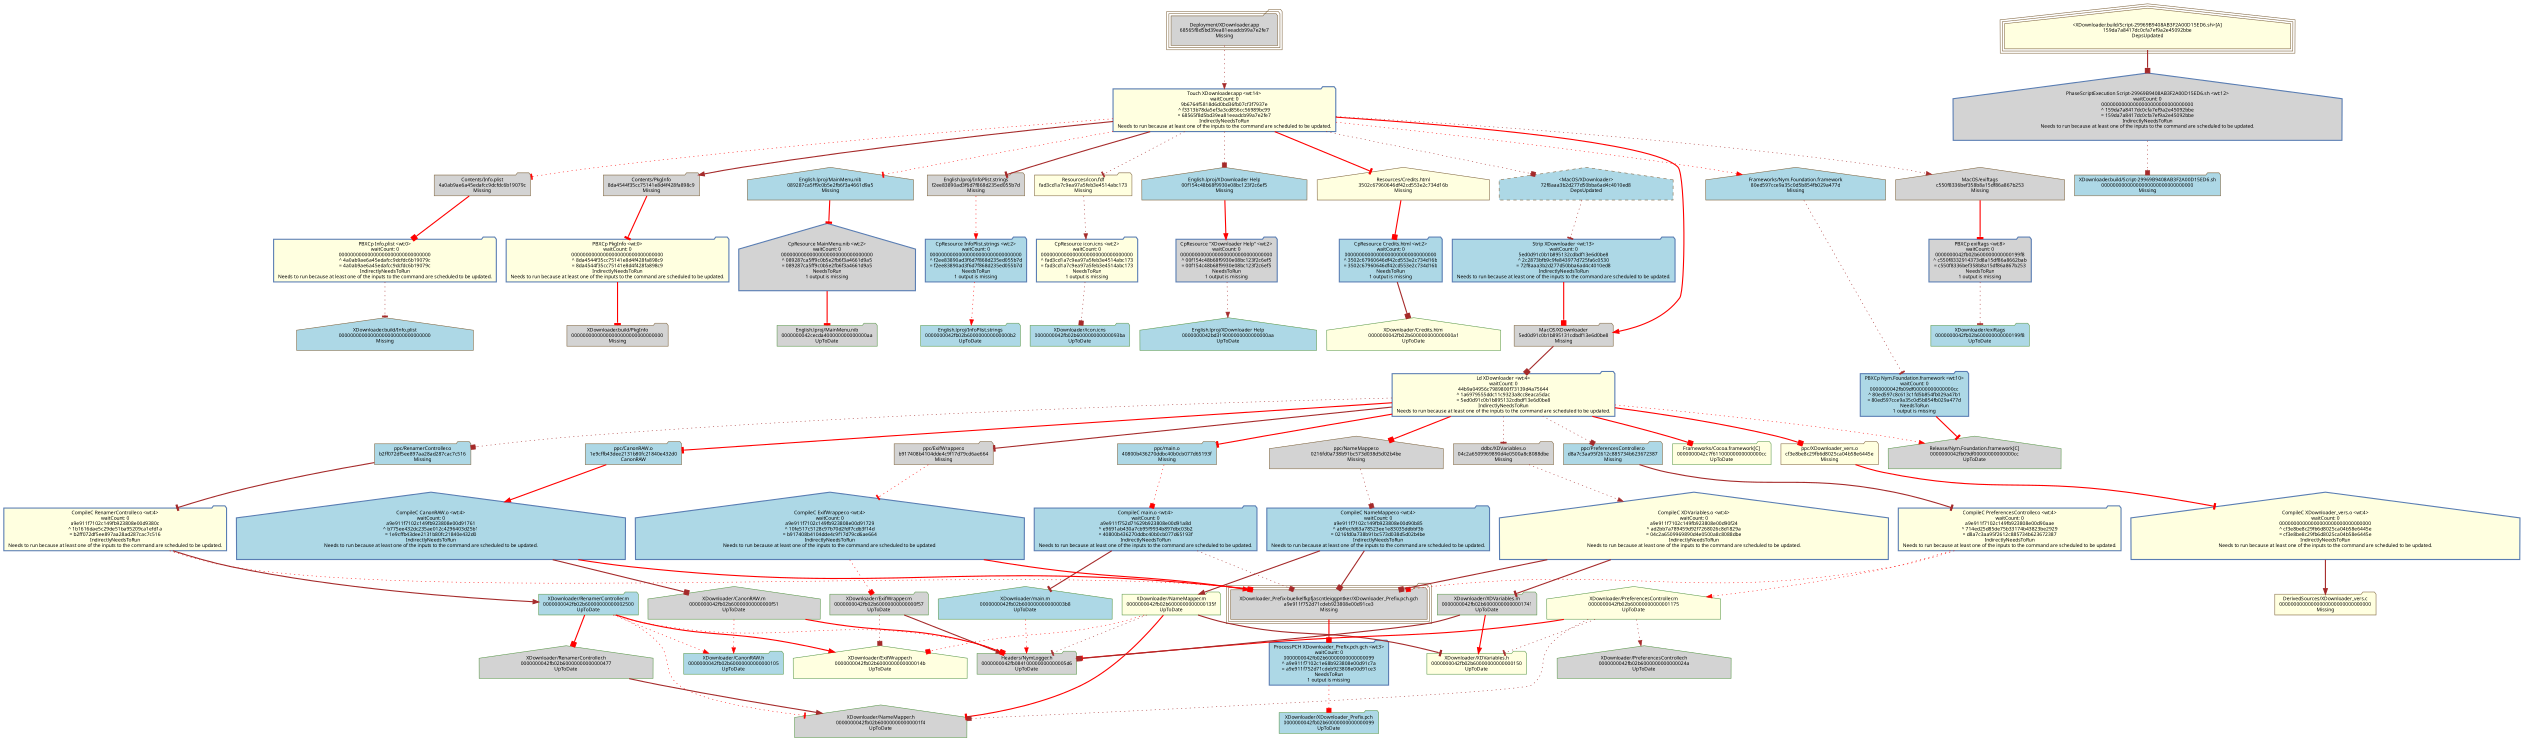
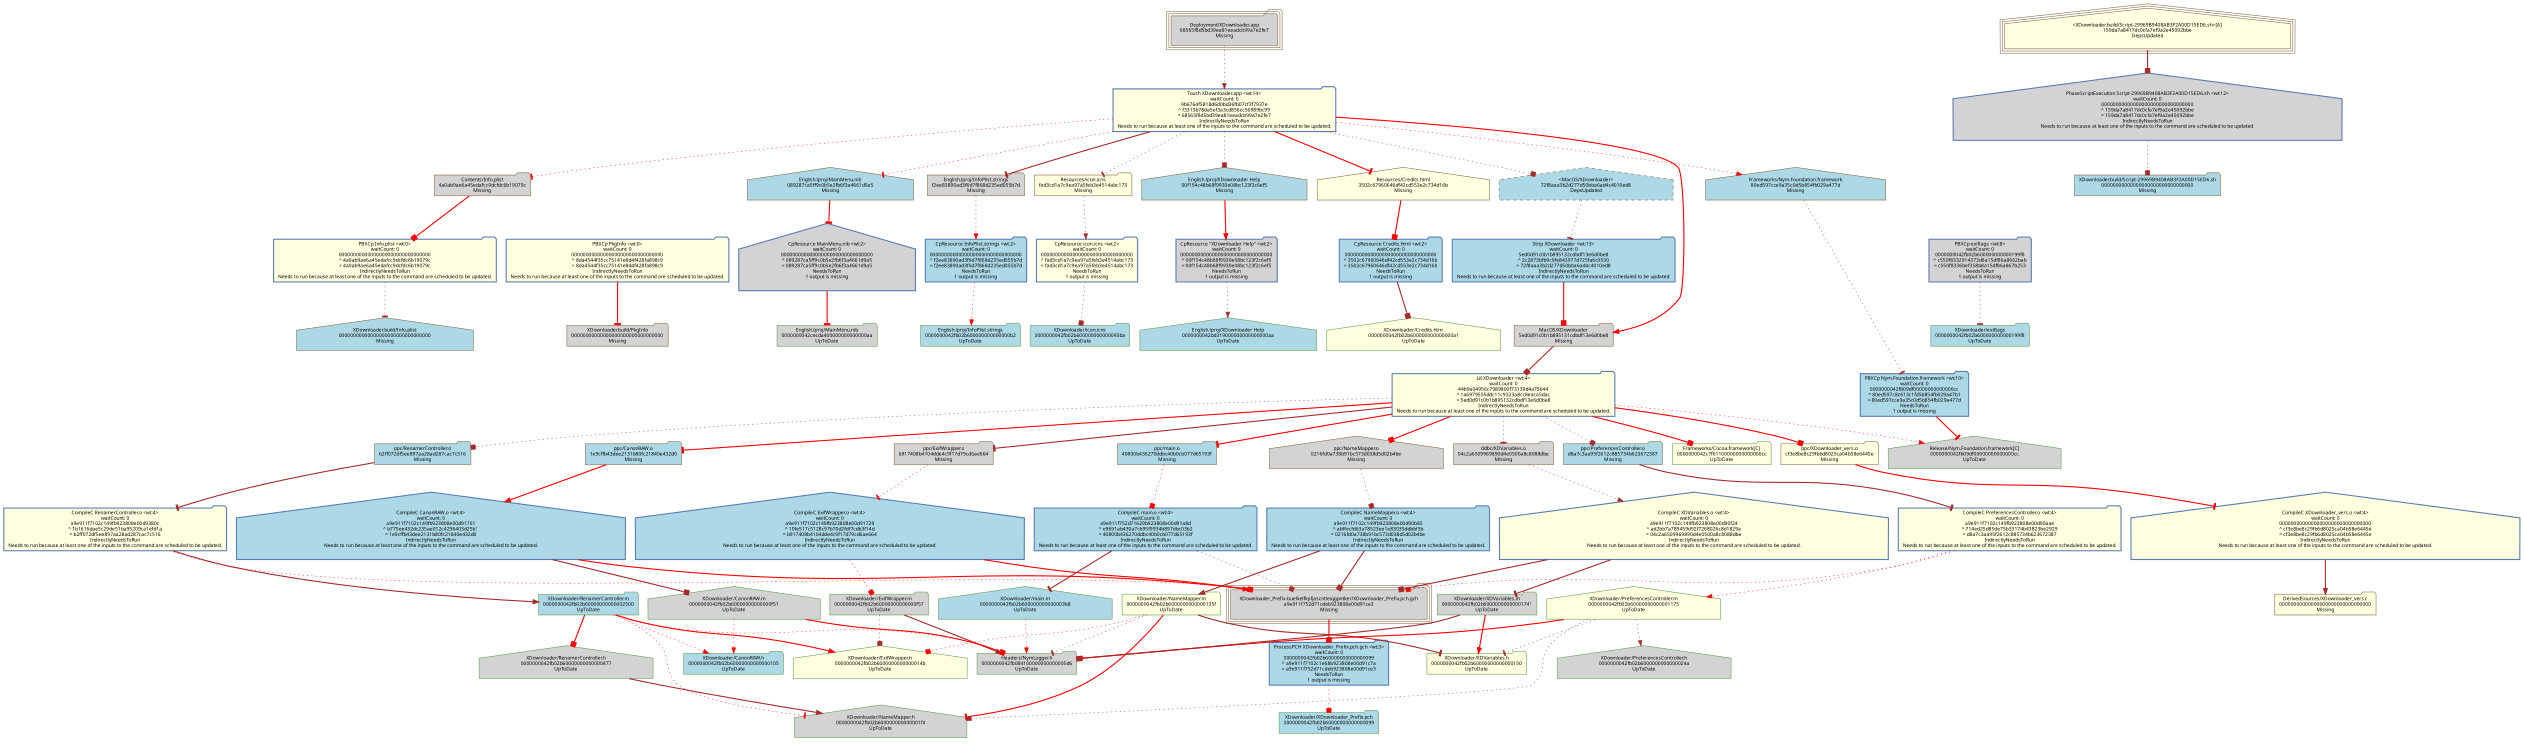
node "Contents/PkgInfo 8da4544f35cc75141e8d4f428fa898c9 Missing": removed
node "Resources/icon.fdf fad3cd1a7c9ea97a5feb3e4514abc173 Missing": label "Resources/icon.fdf fad3cd1a7c9ea97a5feb3e4514abc173 Missing" -> "Resources/icon.icns fad3cd1a7c9ea97a5feb3e4514abc173 Missing"
node "MacOS/exiftags c550f8336bef358b8a15df86a867b253 Missing": removed
node "ppc/CanonRAW.o 1e9cffb43dee2131b80fc21840e432d0 CanonRAW": label "ppc/CanonRAW.o 1e9cffb43dee2131b80fc21840e432d0 CanonRAW" -> "ppc/CanonRAW.o 1e9cffb43dee2131b80fc21840e432d0 Missing"
